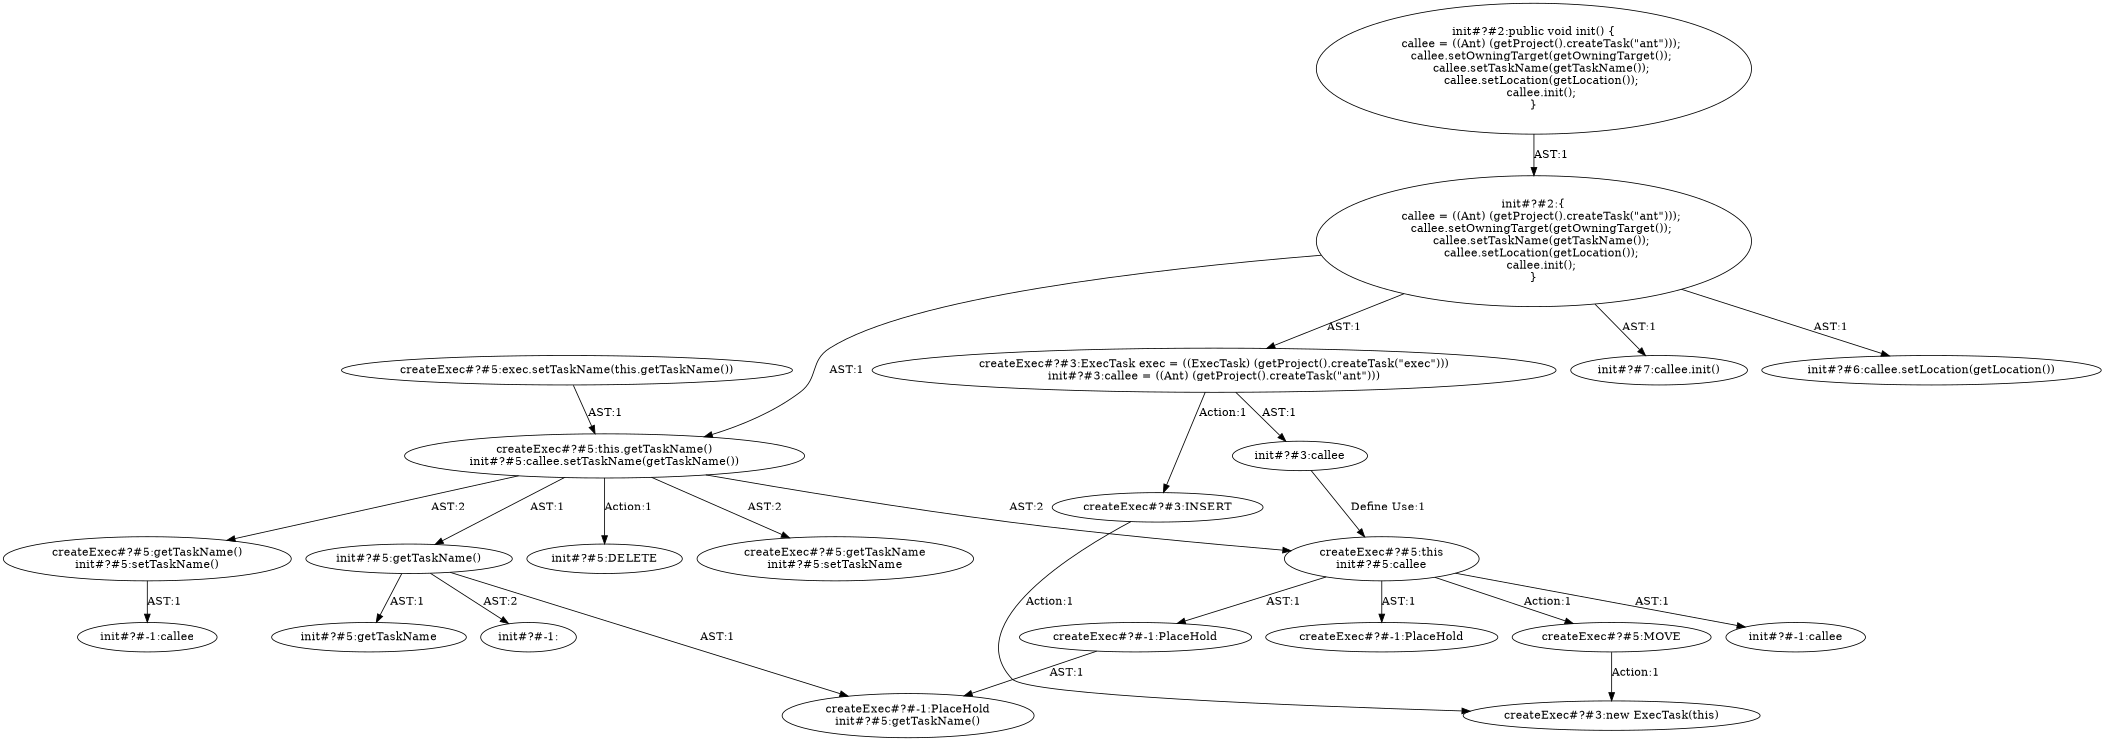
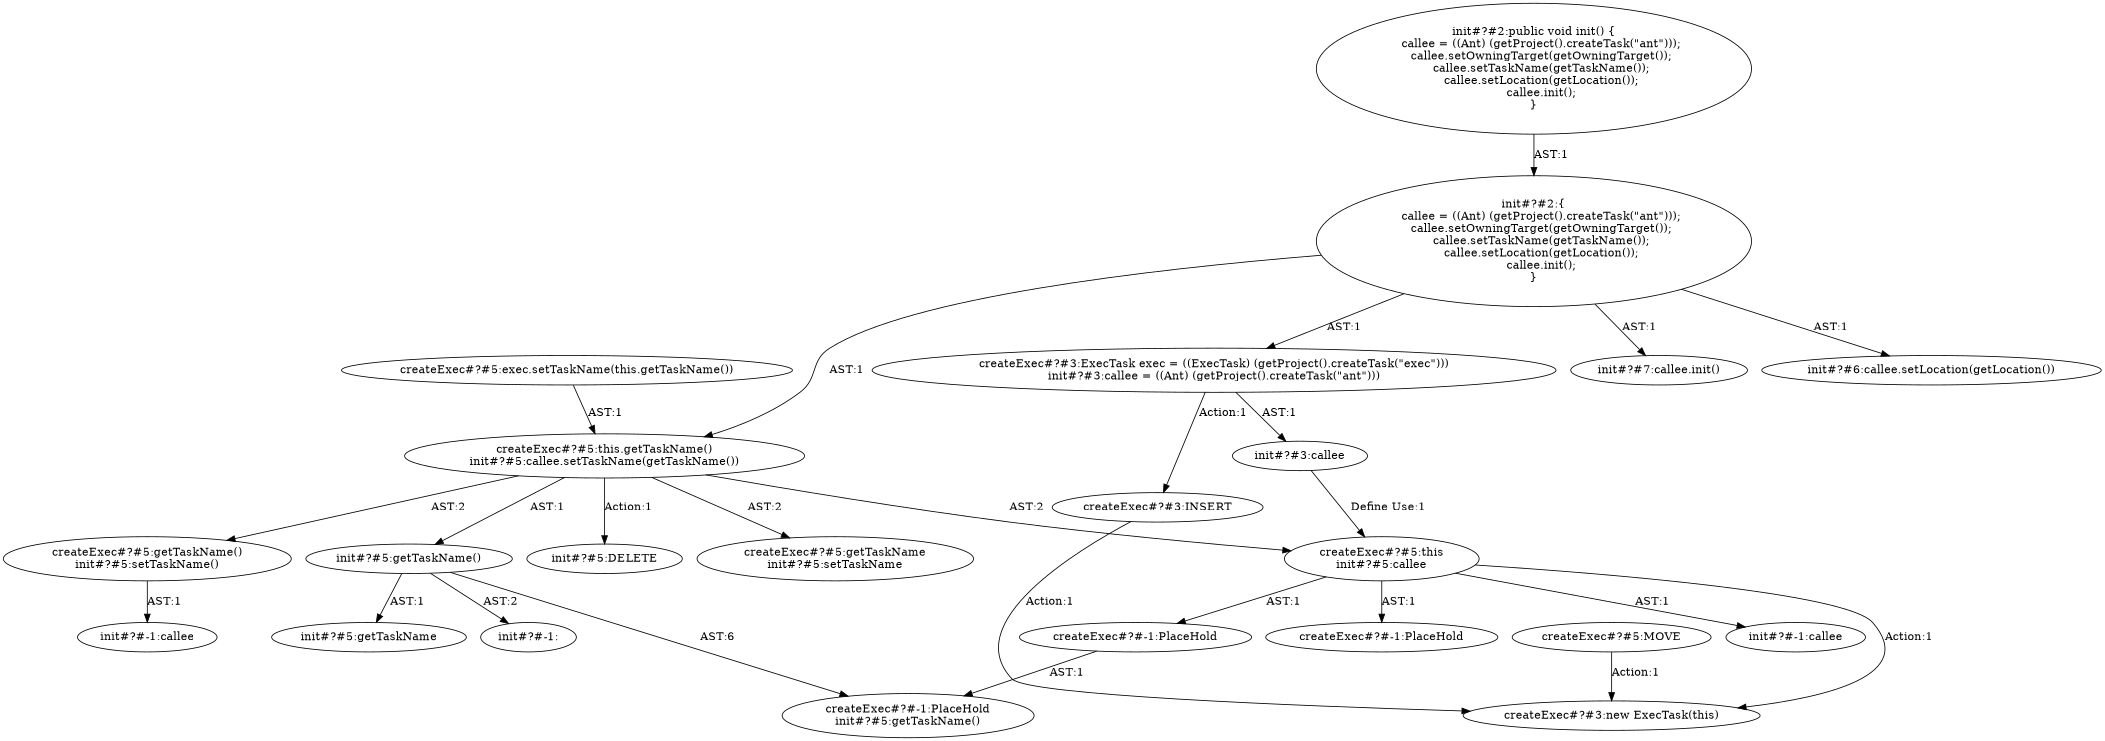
edge "createExec#?#5:this init#?#5:callee" -> "createExec#?#5:MOVE": now "createExec#?#5:this init#?#5:callee" -> "createExec#?#3:new ExecTask(this)"
edge "init#?#5:getTaskName()" -> "createExec#?#-1:PlaceHold init#?#5:getTaskName()": label "AST:1" -> "AST:6"
